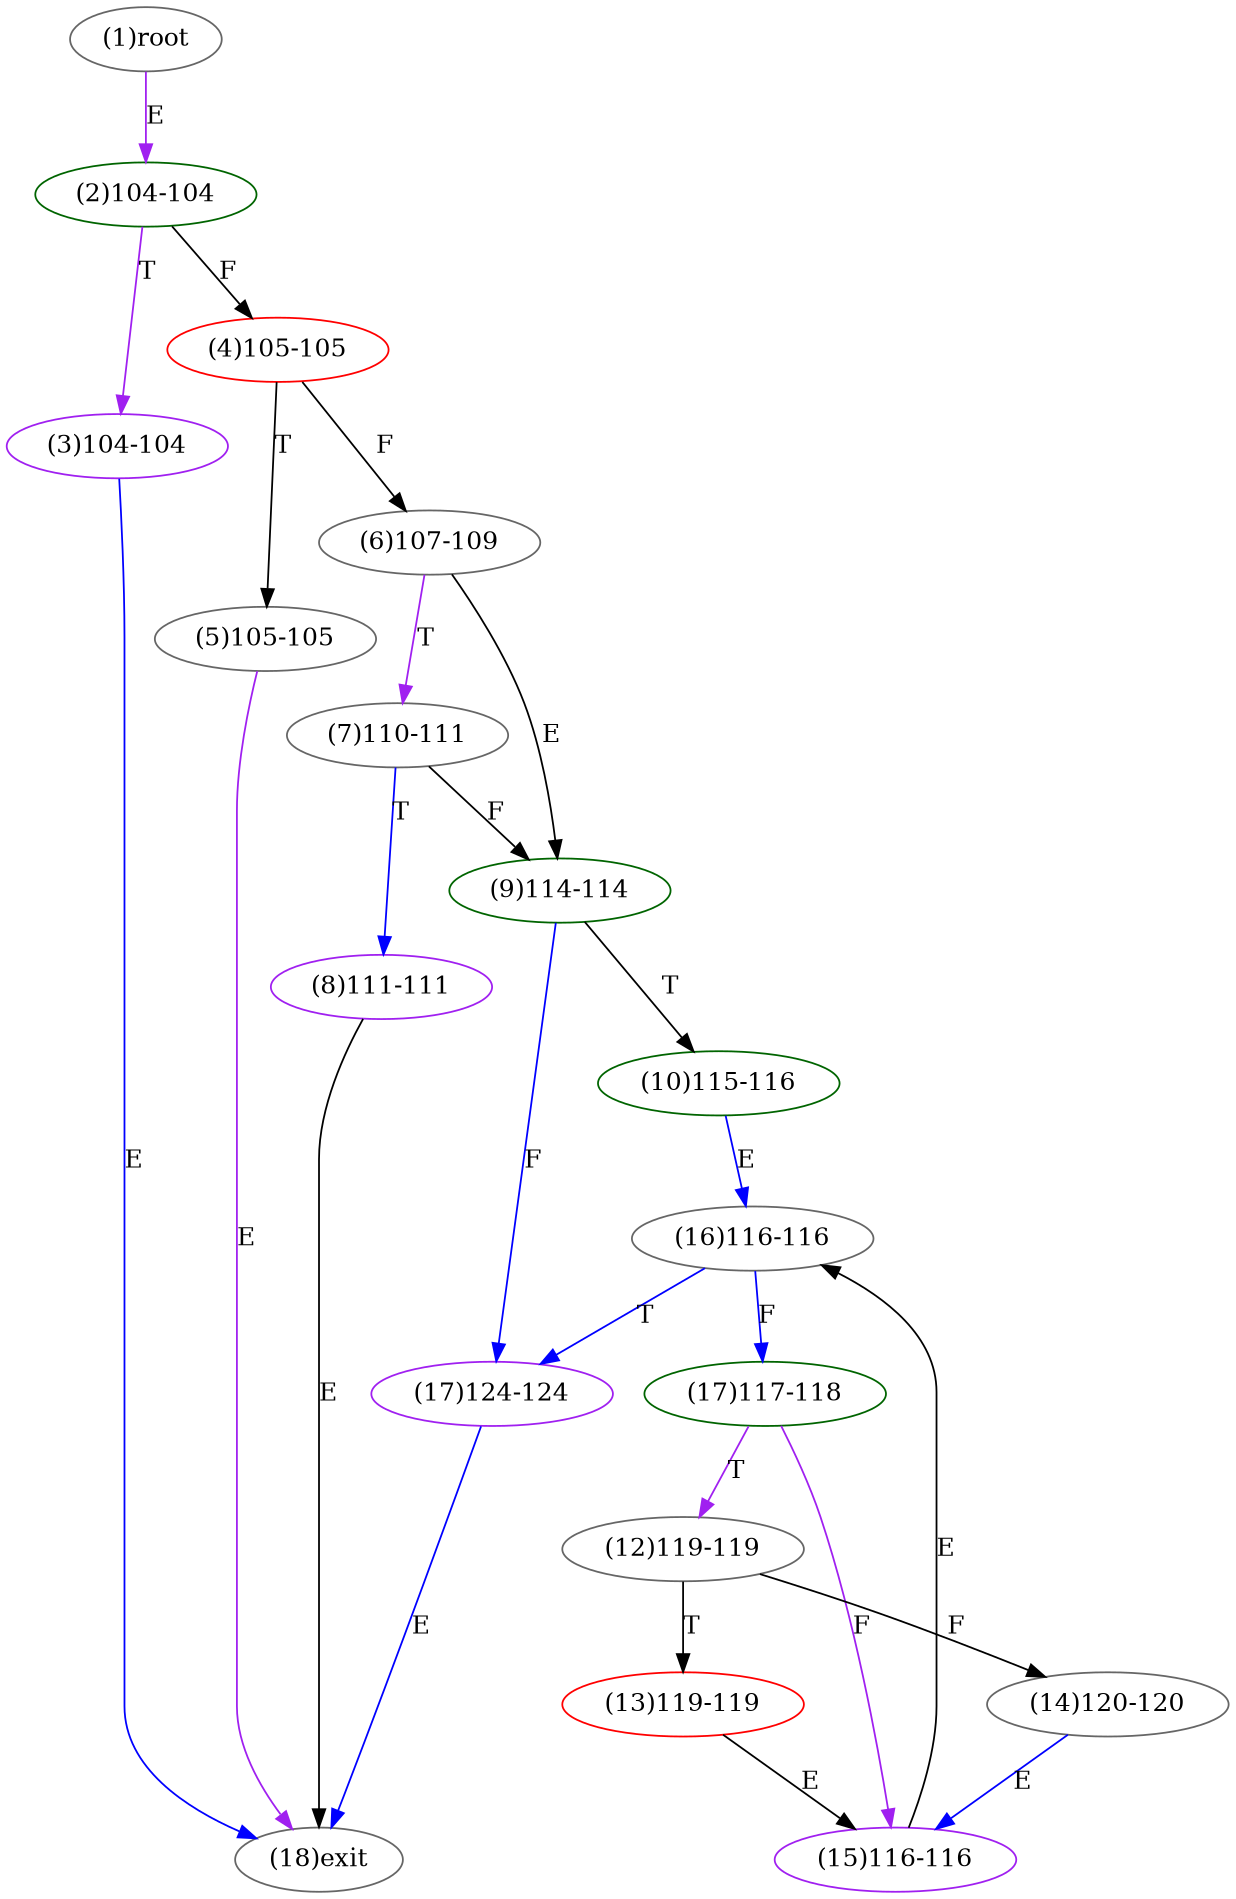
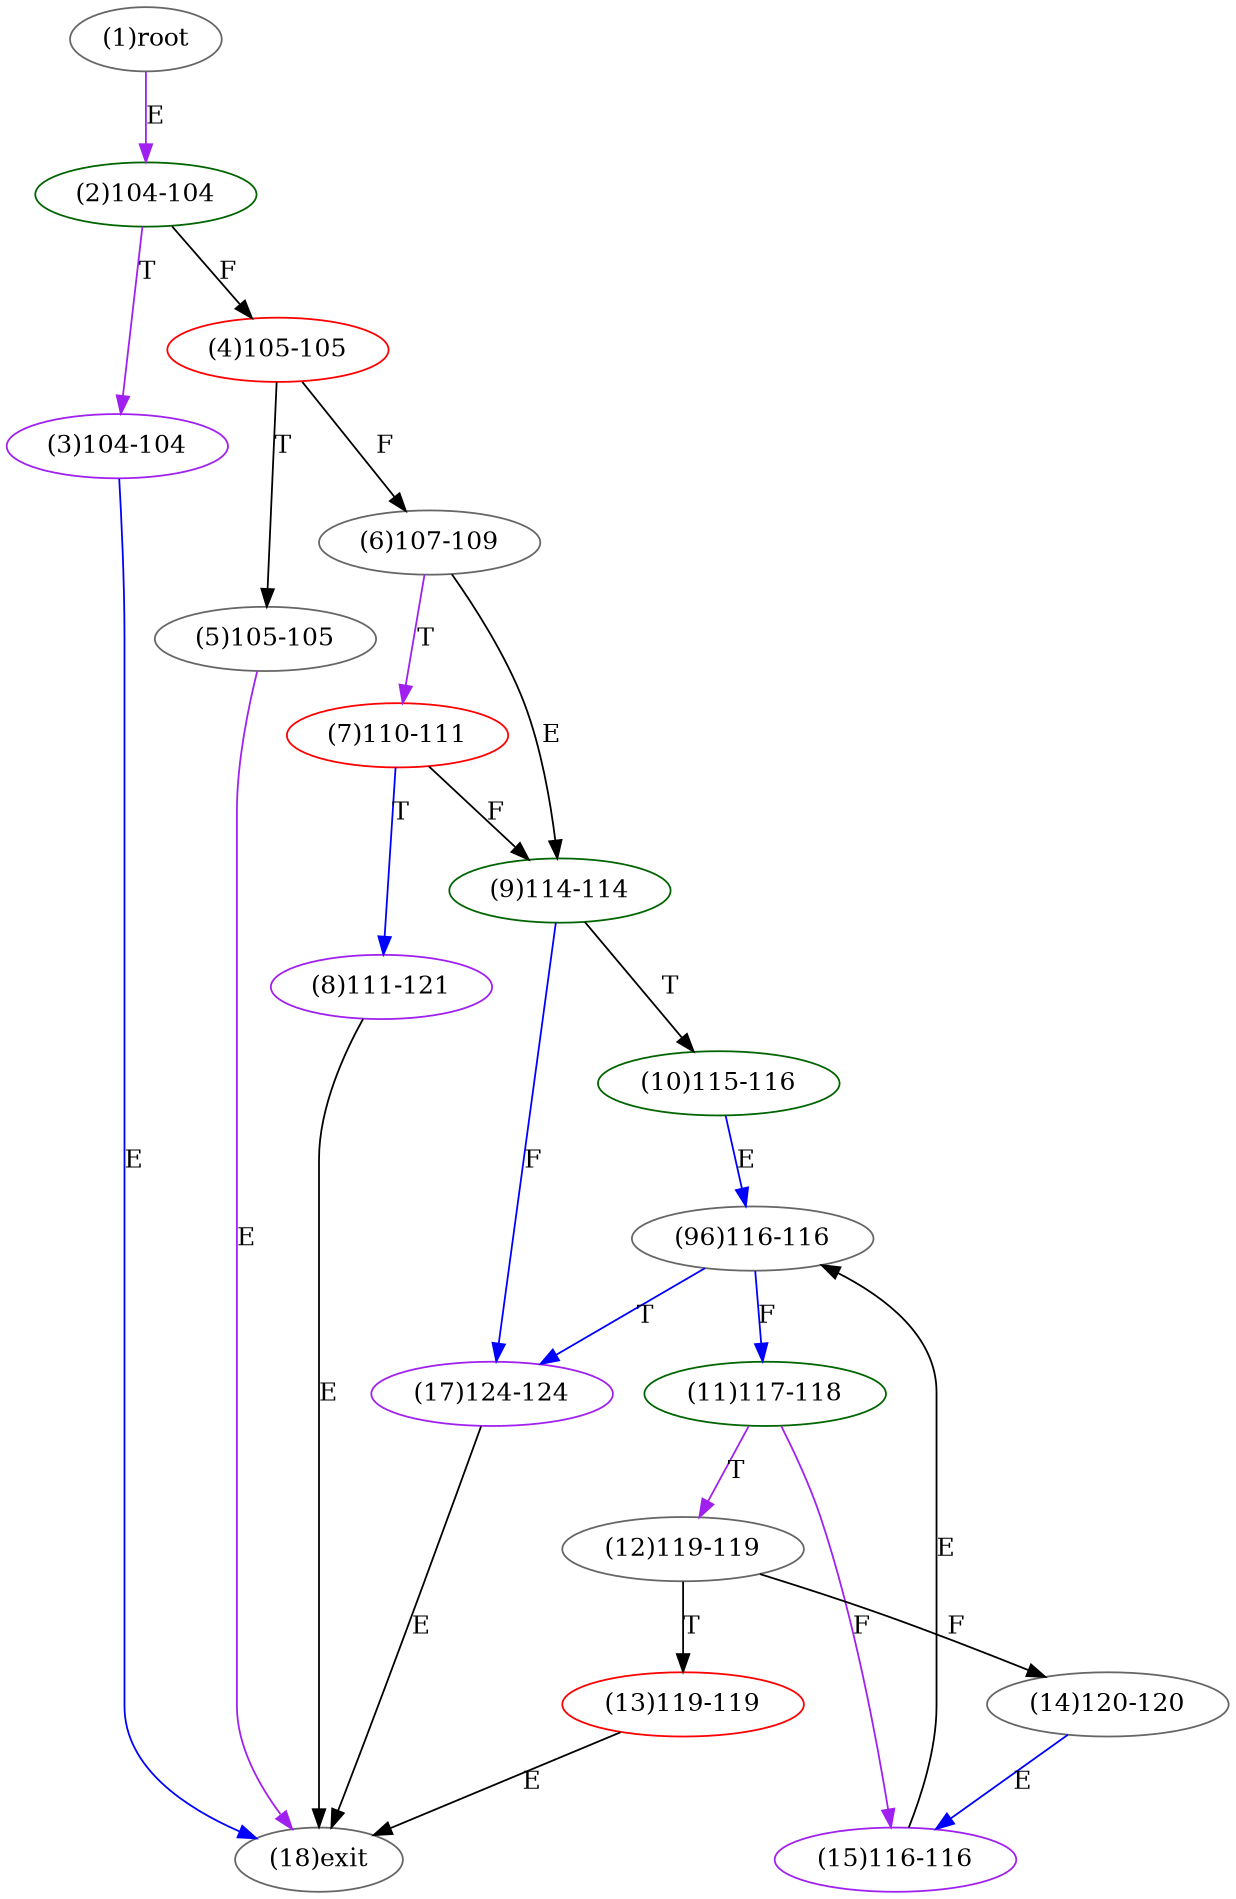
node "(7)110-111": color gray40 -> red
node "(8)111-111": label "(8)111-111" -> "(8)111-121"
node "(16)116-116": label "(16)116-116" -> "(96)116-116"
node "(17)117-118": label "(17)117-118" -> "(11)117-118"
edge "(17)124-124" -> "(18)exit": color blue -> black
edge "(13)119-119" -> "(15)116-116": now "(13)119-119" -> "(18)exit"
